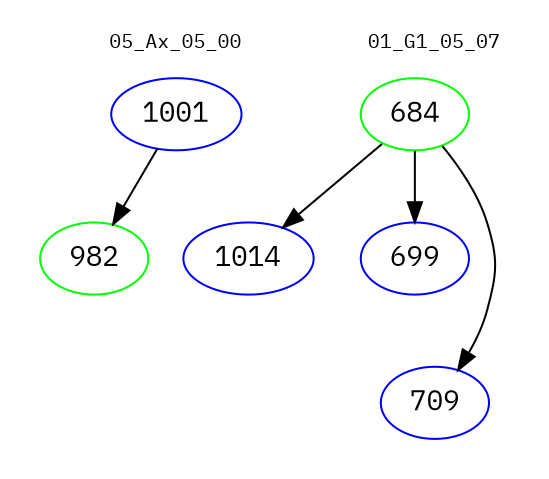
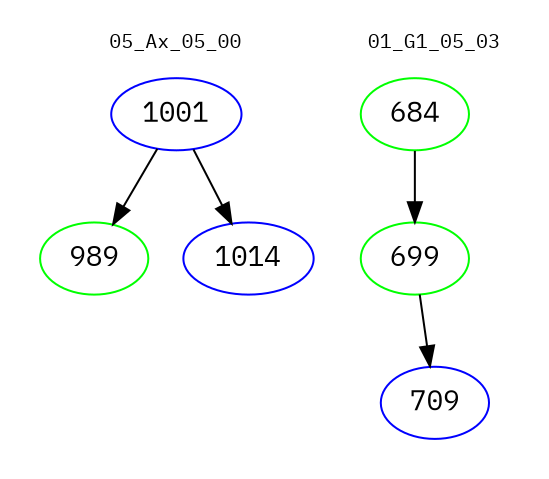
cluster "01_G1_05_07": label "01_G1_05_07" -> "01_G1_05_03"
edge "684" -> "1014": now "1001" -> "1014"
edge "684" -> "709": now "699" -> "709"
node "982": label "982" -> "989"
node "699": color blue -> green
